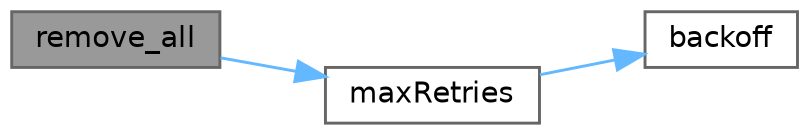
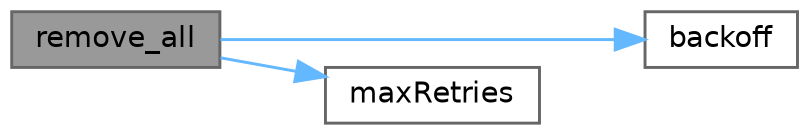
edge "maxRetries" -> "backoff": now "remove_all" -> "backoff"
